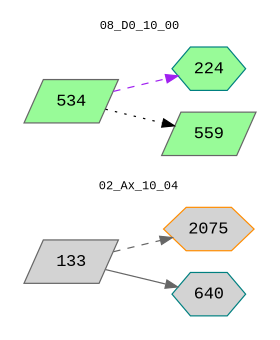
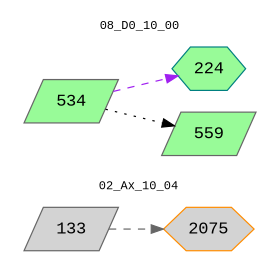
node "640": removed
